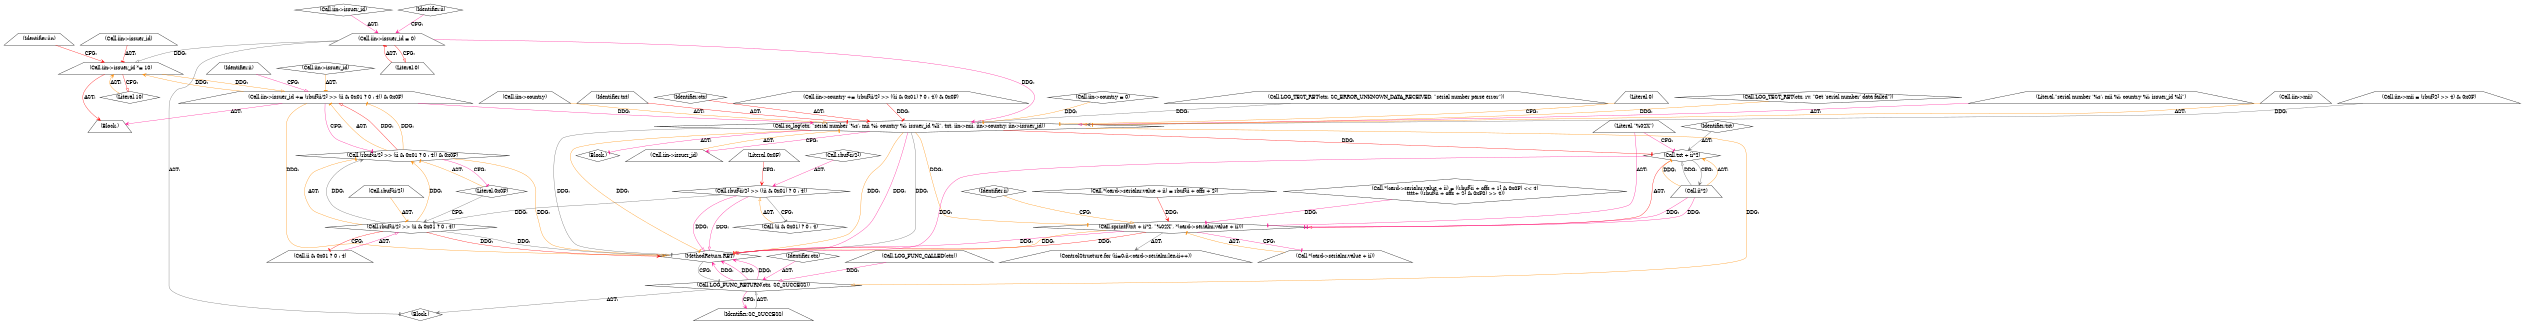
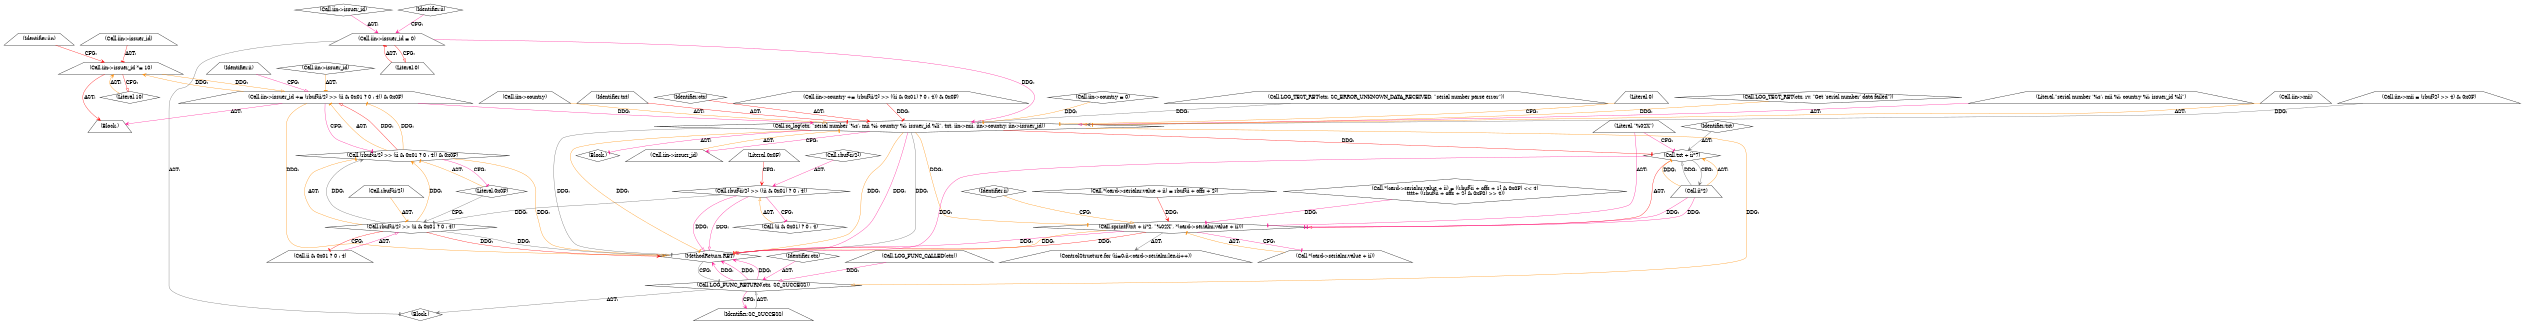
edge "(Call,iin->issuer_id = 0)" -> "(Call,iin->issuer_id *= 10)": removed, label "DDG:"
node "(Call,txt + ii*2)": label "(Call,txt + ii*2)" -> "(Call,txt + ii*7)"
edge "(Call,rbuf[ii/2] >> ((ii & 0x01) ? 0 : 4))" -> "(Call,(ii & 0x01) ? 0 : 4)": color gray40 -> deeppink
